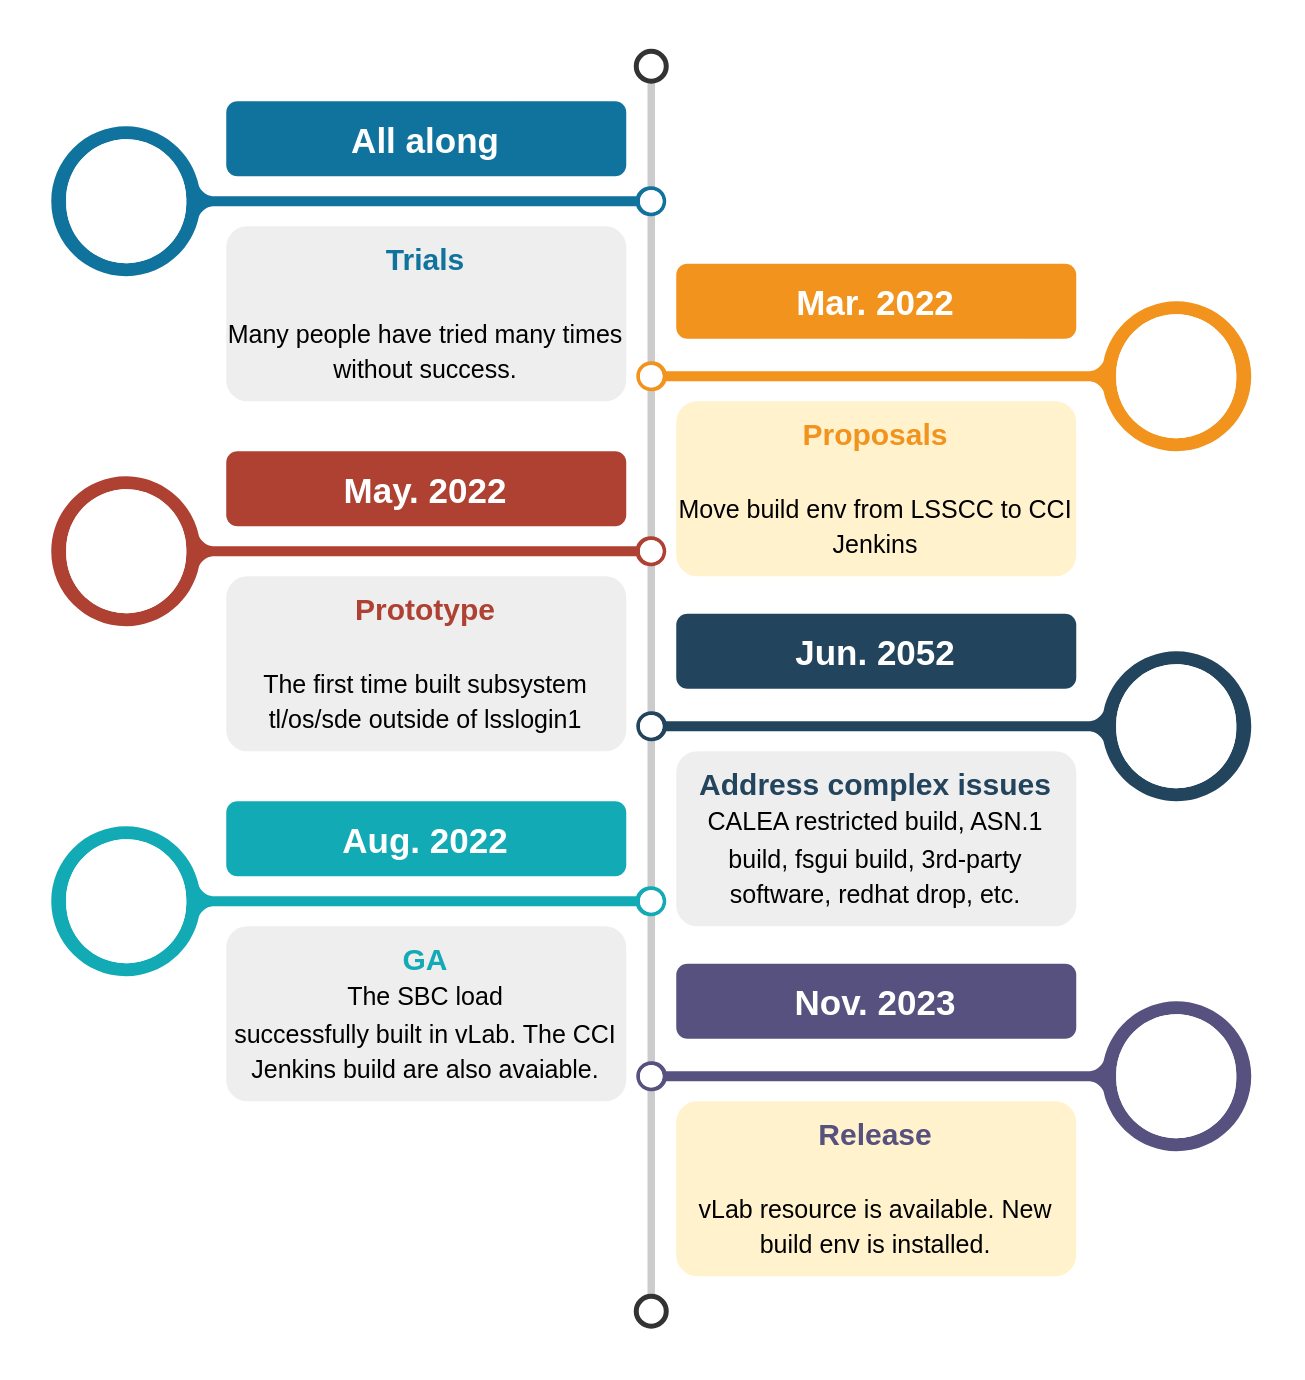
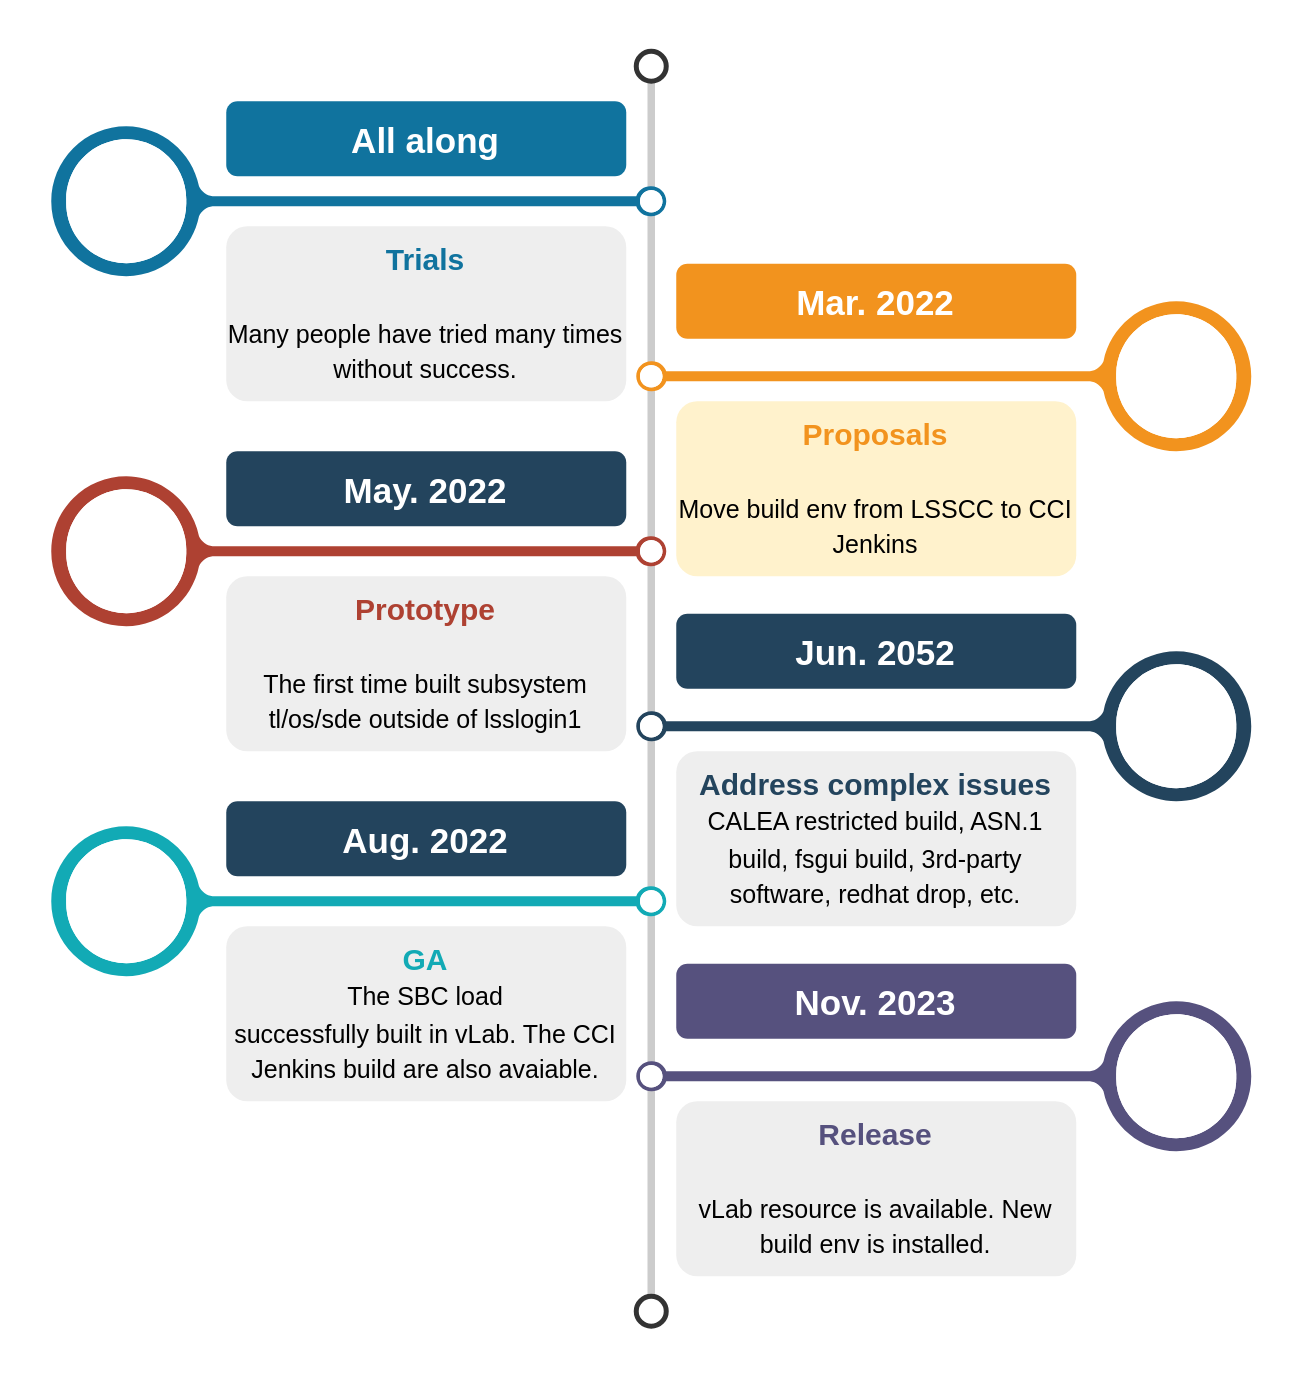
node "May. 2022": fillcolor #ae4132 -> #23445d
node "Aug. 2022": fillcolor #12aab5 -> #23445d
node "Release vLab resource is available. New build env is installed.": fillcolor #fff2cc -> #eeeeee
